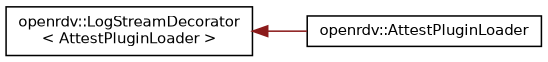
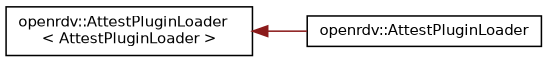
node "openrdv::LogStreamDecorator < AttestPluginLoader >": label "openrdv::LogStreamDecorator < AttestPluginLoader >" -> "openrdv::AttestPluginLoader < AttestPluginLoader >"
